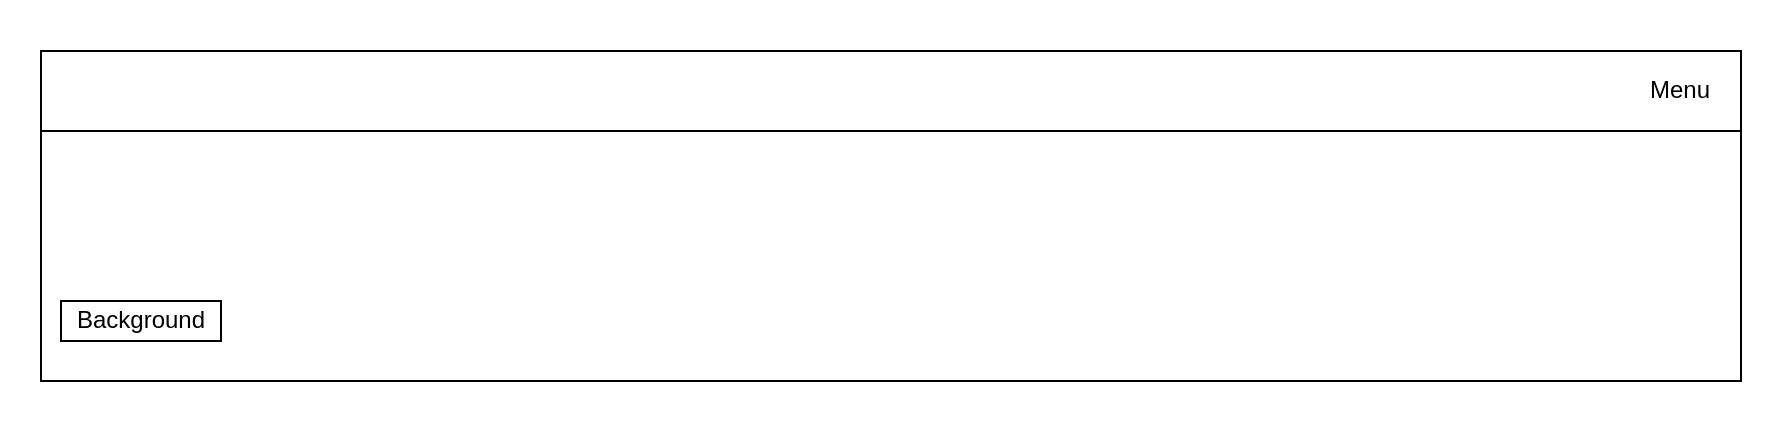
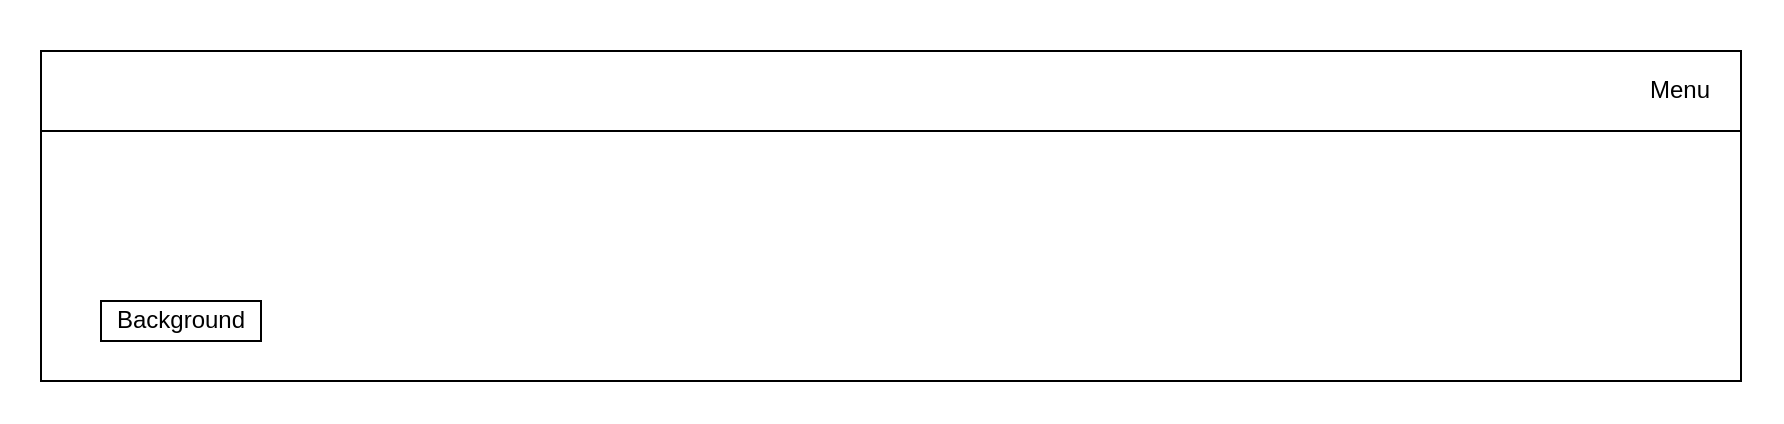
node "Background": moved (141, 321) -> (181, 321)
